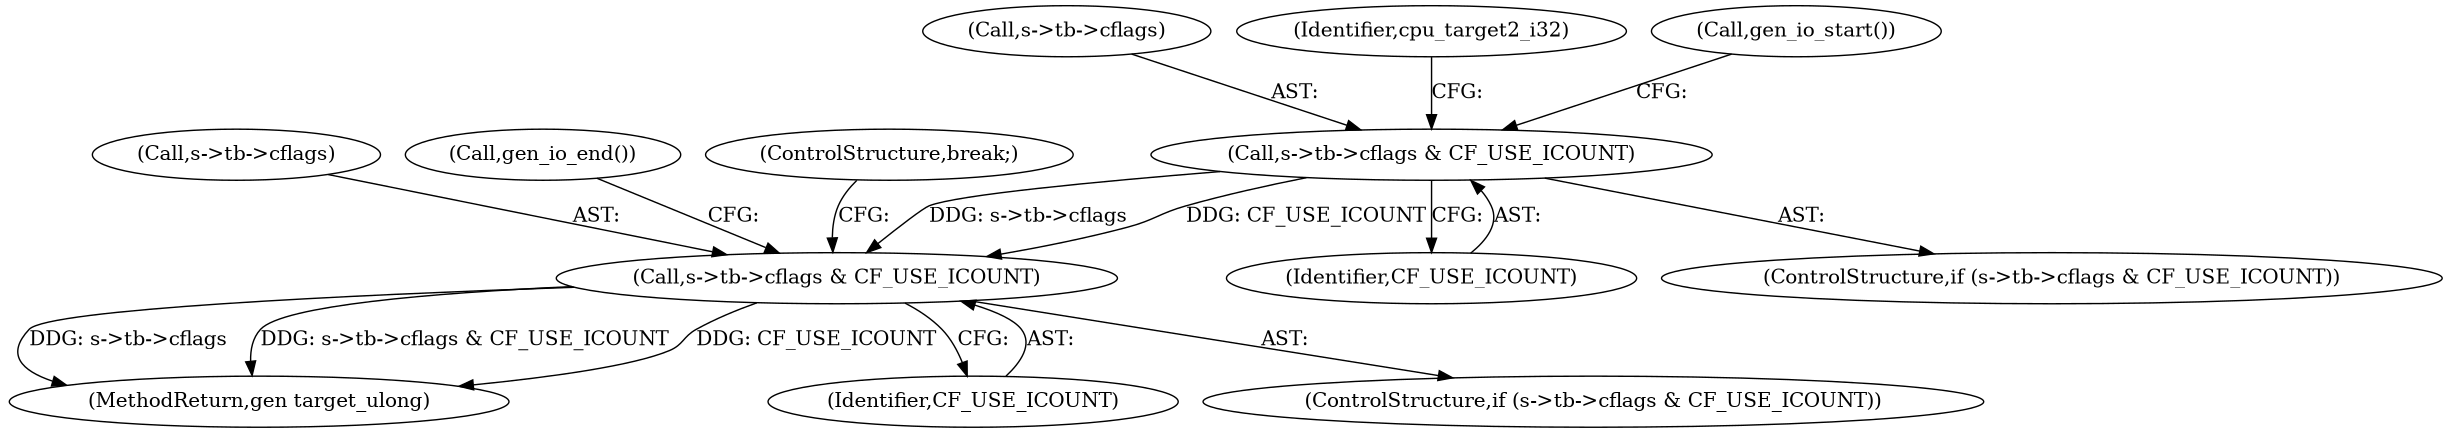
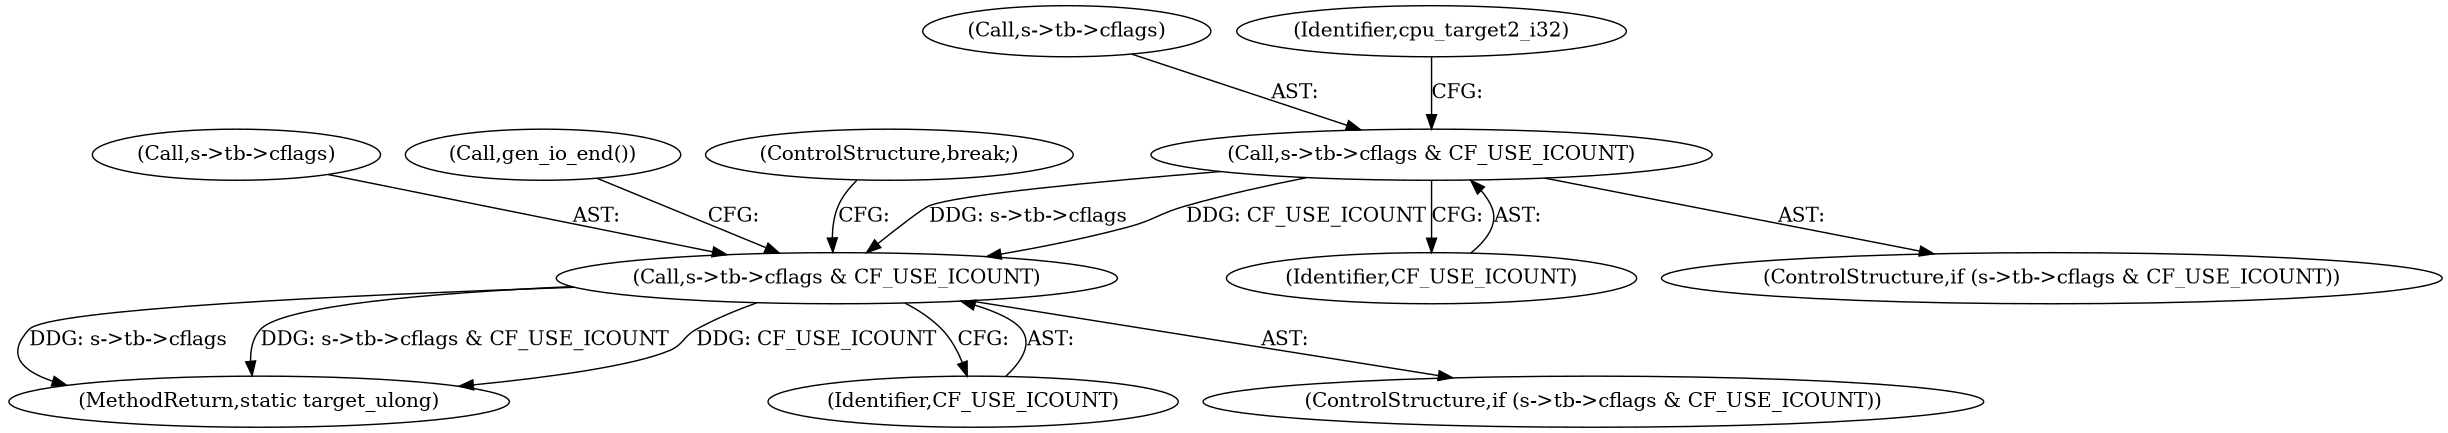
node "(Call,gen_io_start())": removed
node "(MethodReturn,gen target_ulong)": label "(MethodReturn,gen target_ulong)" -> "(MethodReturn,static target_ulong)"
